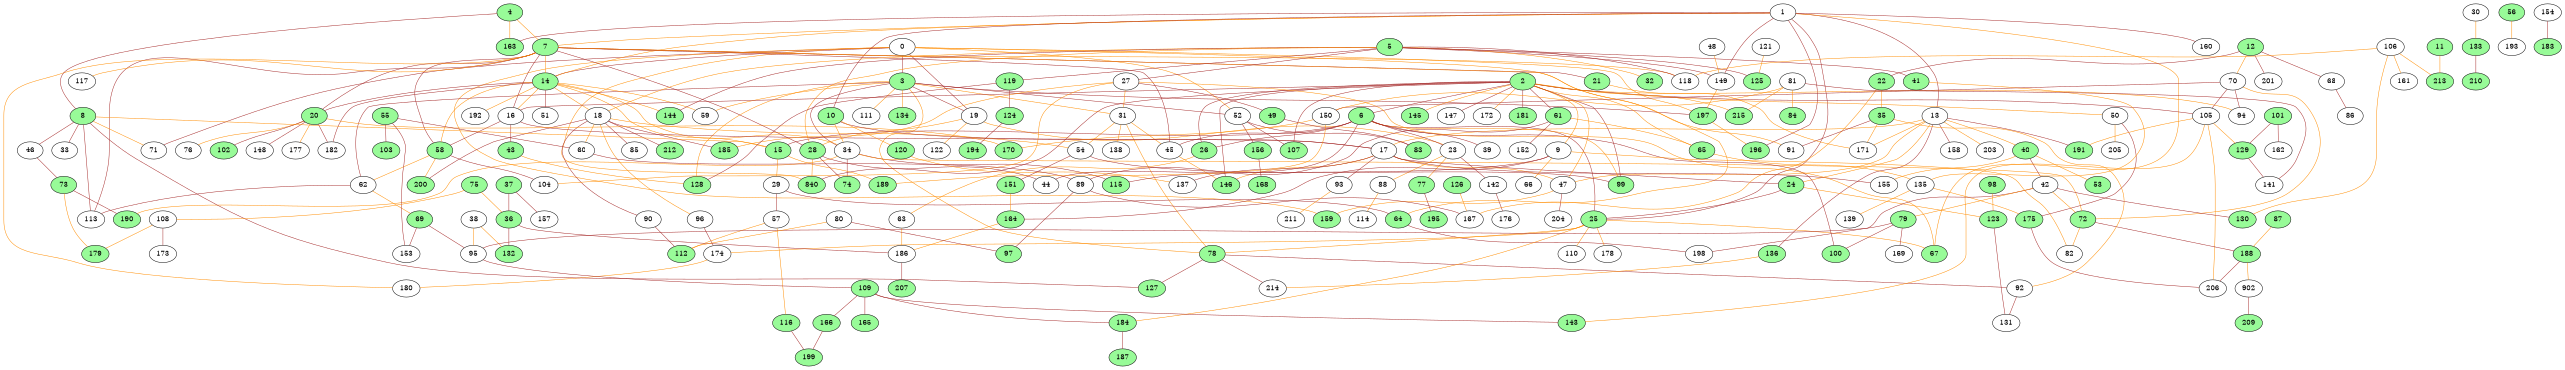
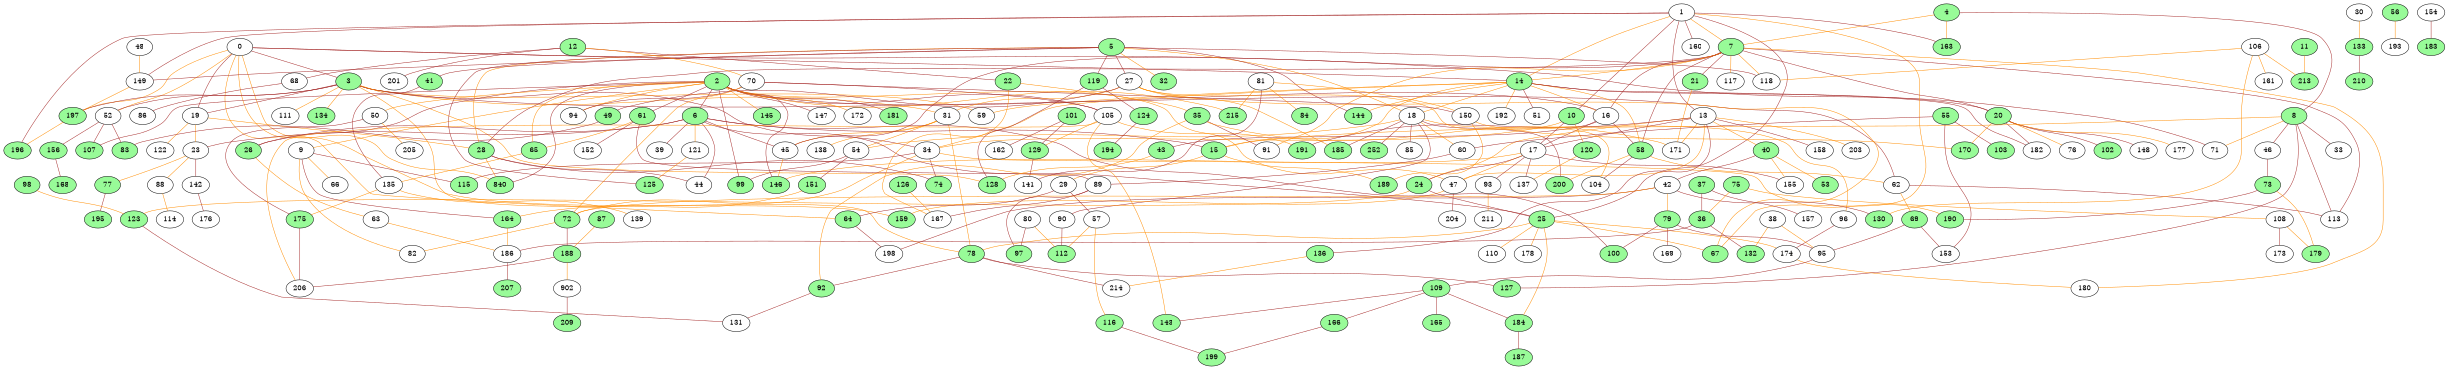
edge "6" -- "99": now "6" -- "121"
edge "13" -- "17": color darkorange -> brown
edge "41" -- "135": color darkorange -> brown
node "212": label "212" -> "252"
node "92": fillcolor white -> palegreen
